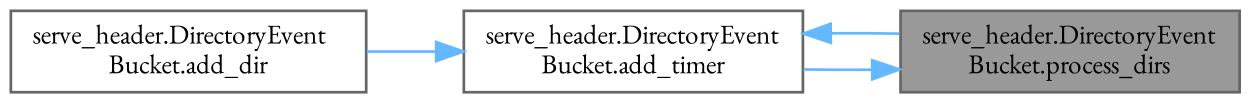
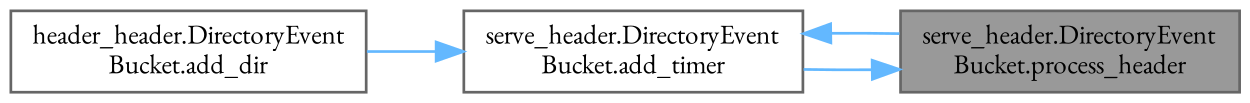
node "serve_header.DirectoryEvent Bucket.add_dir": label "serve_header.DirectoryEvent Bucket.add_dir" -> "header_header.DirectoryEvent Bucket.add_dir"
node "serve_header.DirectoryEvent Bucket.process_dirs": label "serve_header.DirectoryEvent Bucket.process_dirs" -> "serve_header.DirectoryEvent Bucket.process_header"
